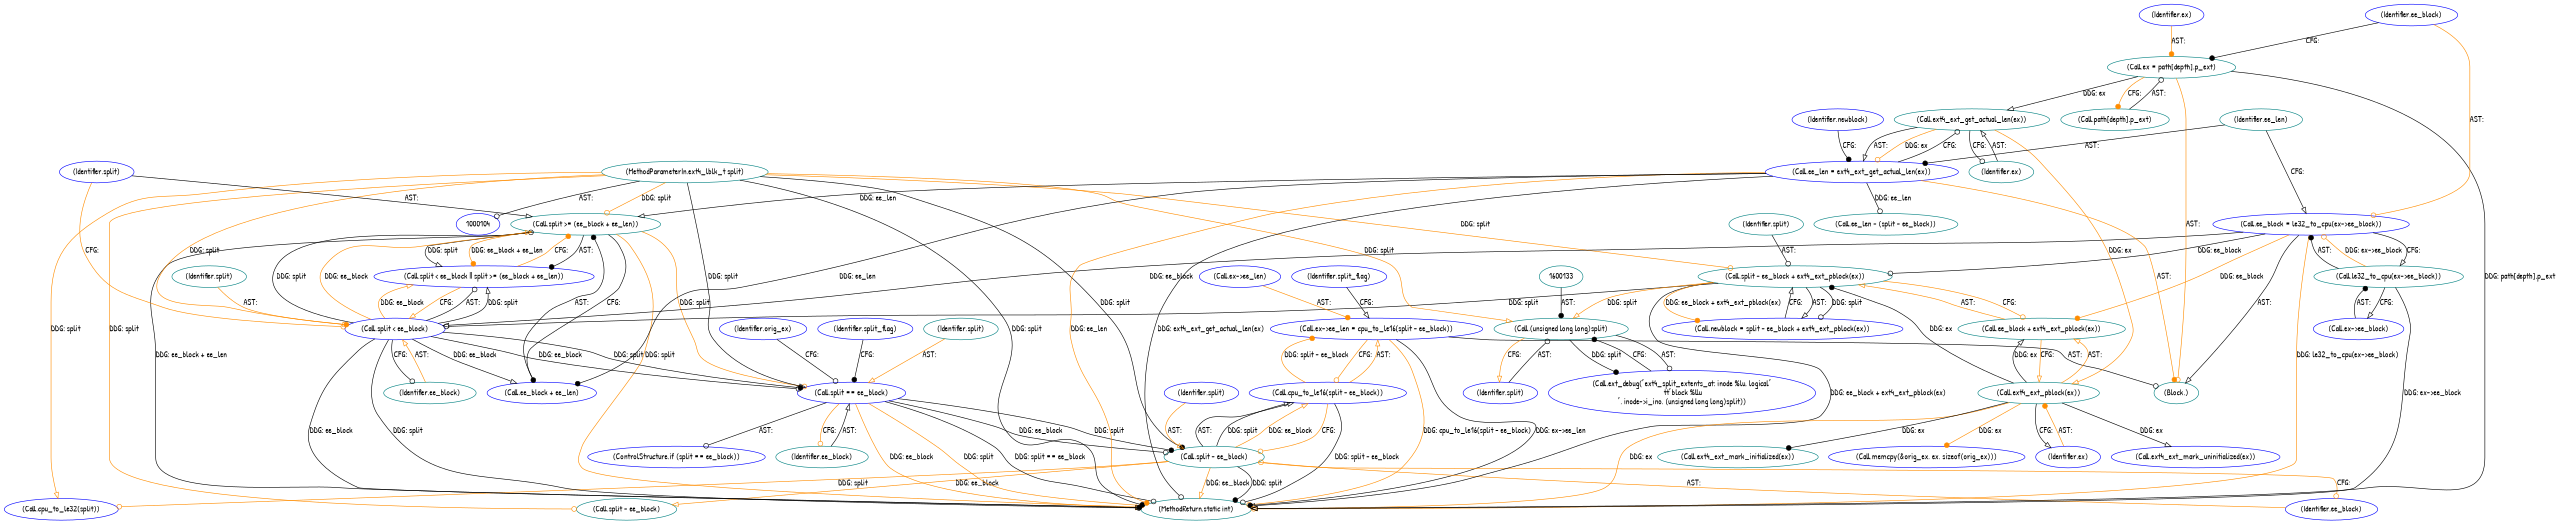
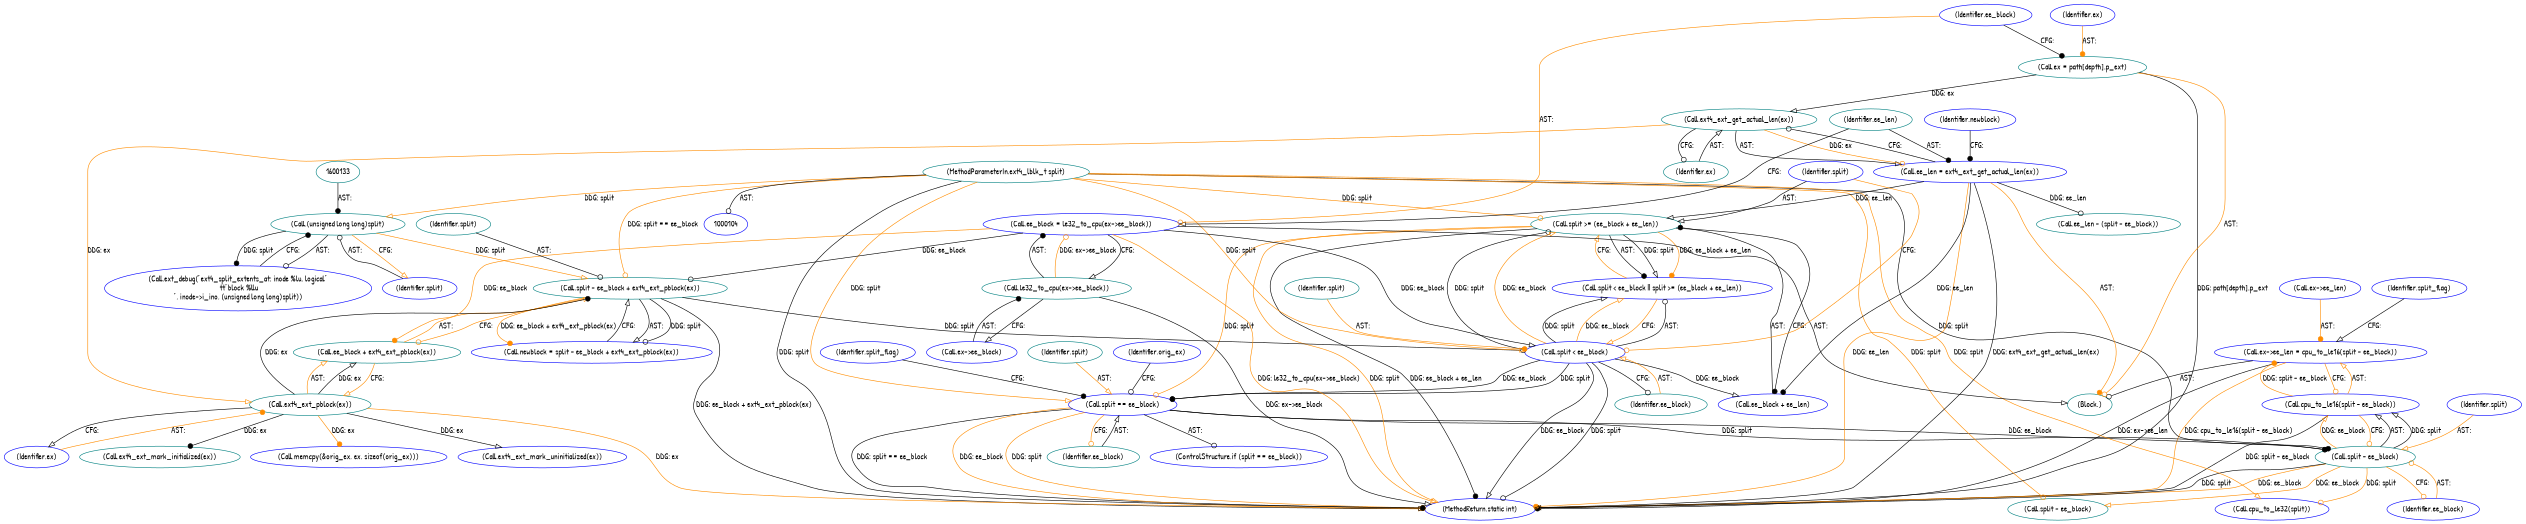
node "(Call,path[depth].p_ext)": removed
edge "(MethodParameterIn,ext4_lblk_t split)" -> "(Call,split - ee_block + ext4_ext_pblock(ex))": label "DDG: split" -> "DDG: split == ee_block"
edge "(Call,split < ee_block || split >= (ee_block + ee_len))" -> "(Call,split >= (ee_block + ee_len))": arrowhead dot -> onormal
edge "(Call,split - ee_block + ext4_ext_pblock(ex))" -> "(Call,(unsigned long long)split)": reversed
edge "(MethodParameterIn,ext4_lblk_t split)" -> "(Call,split == ee_block)": color black -> darkorange
node "(MethodReturn,static int)": color teal -> blue
